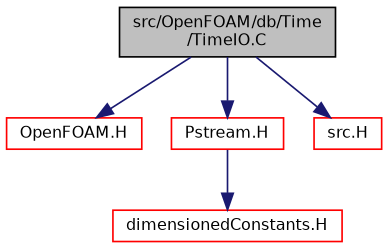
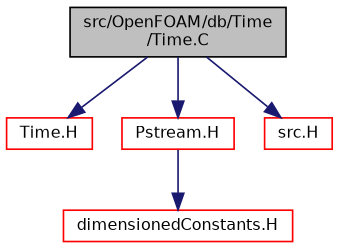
node "src/OpenFOAM/db/Time /TimeIO.C": label "src/OpenFOAM/db/Time /TimeIO.C" -> "src/OpenFOAM/db/Time /Time.C"
node "OpenFOAM.H": label "OpenFOAM.H" -> "Time.H"
